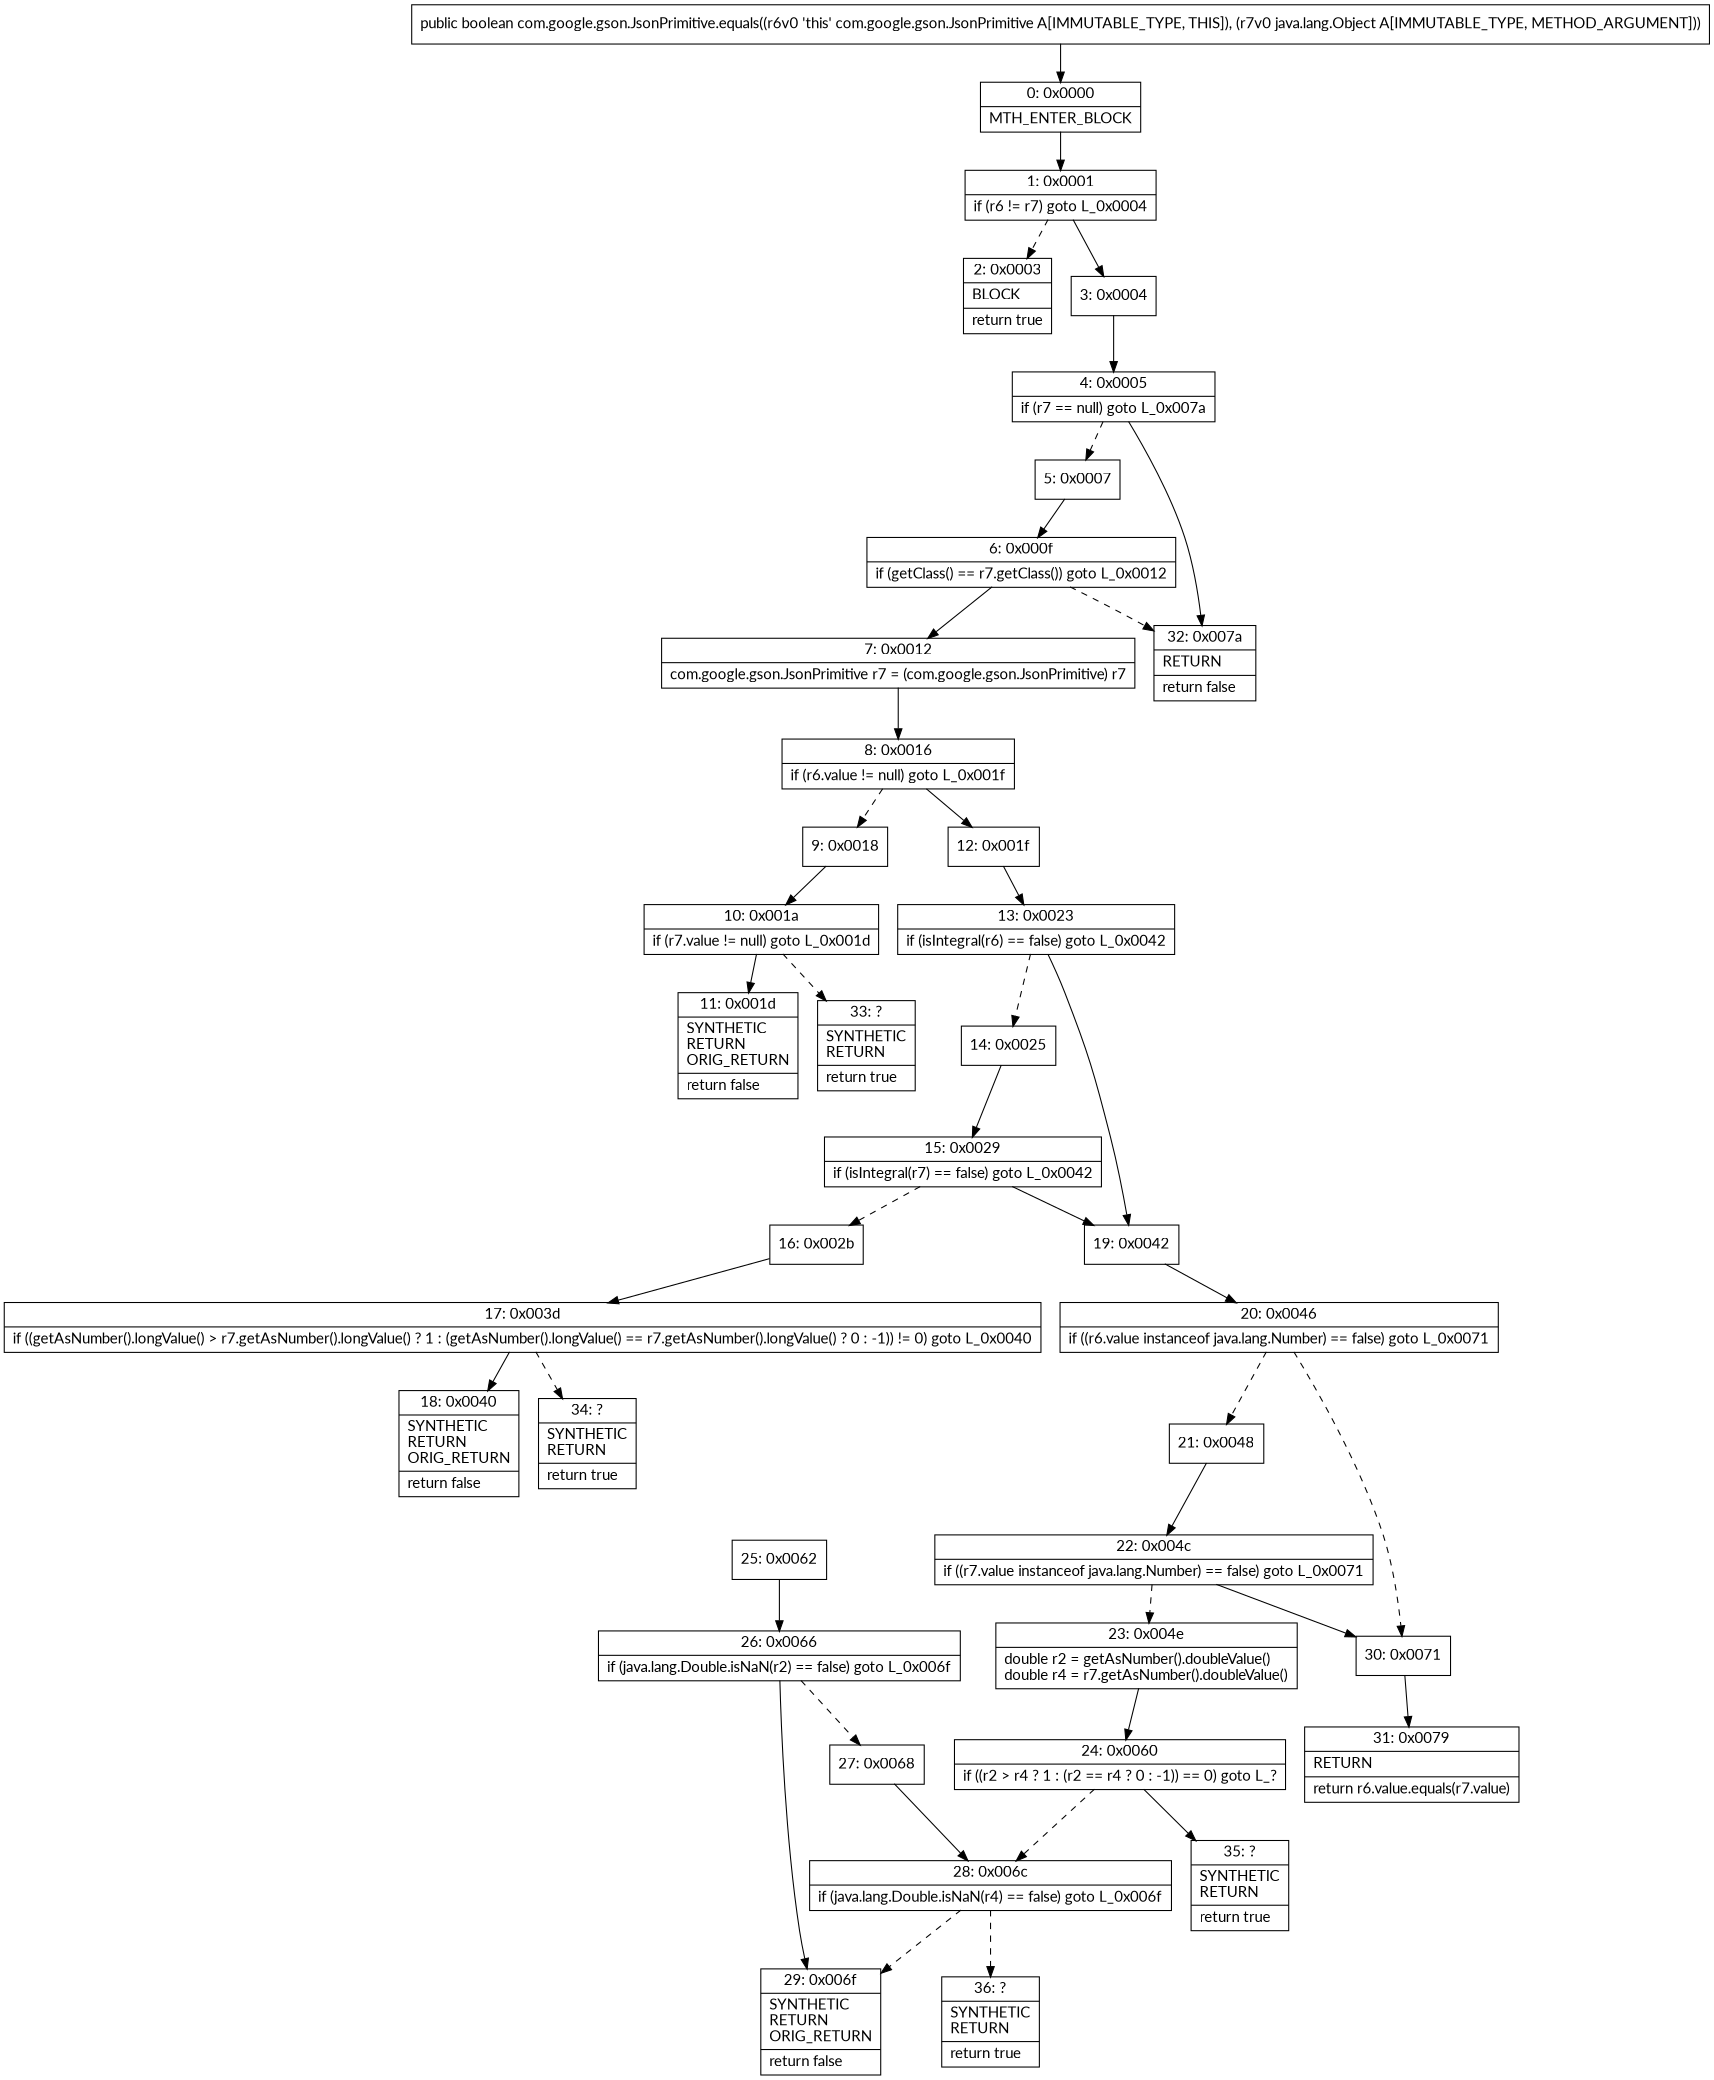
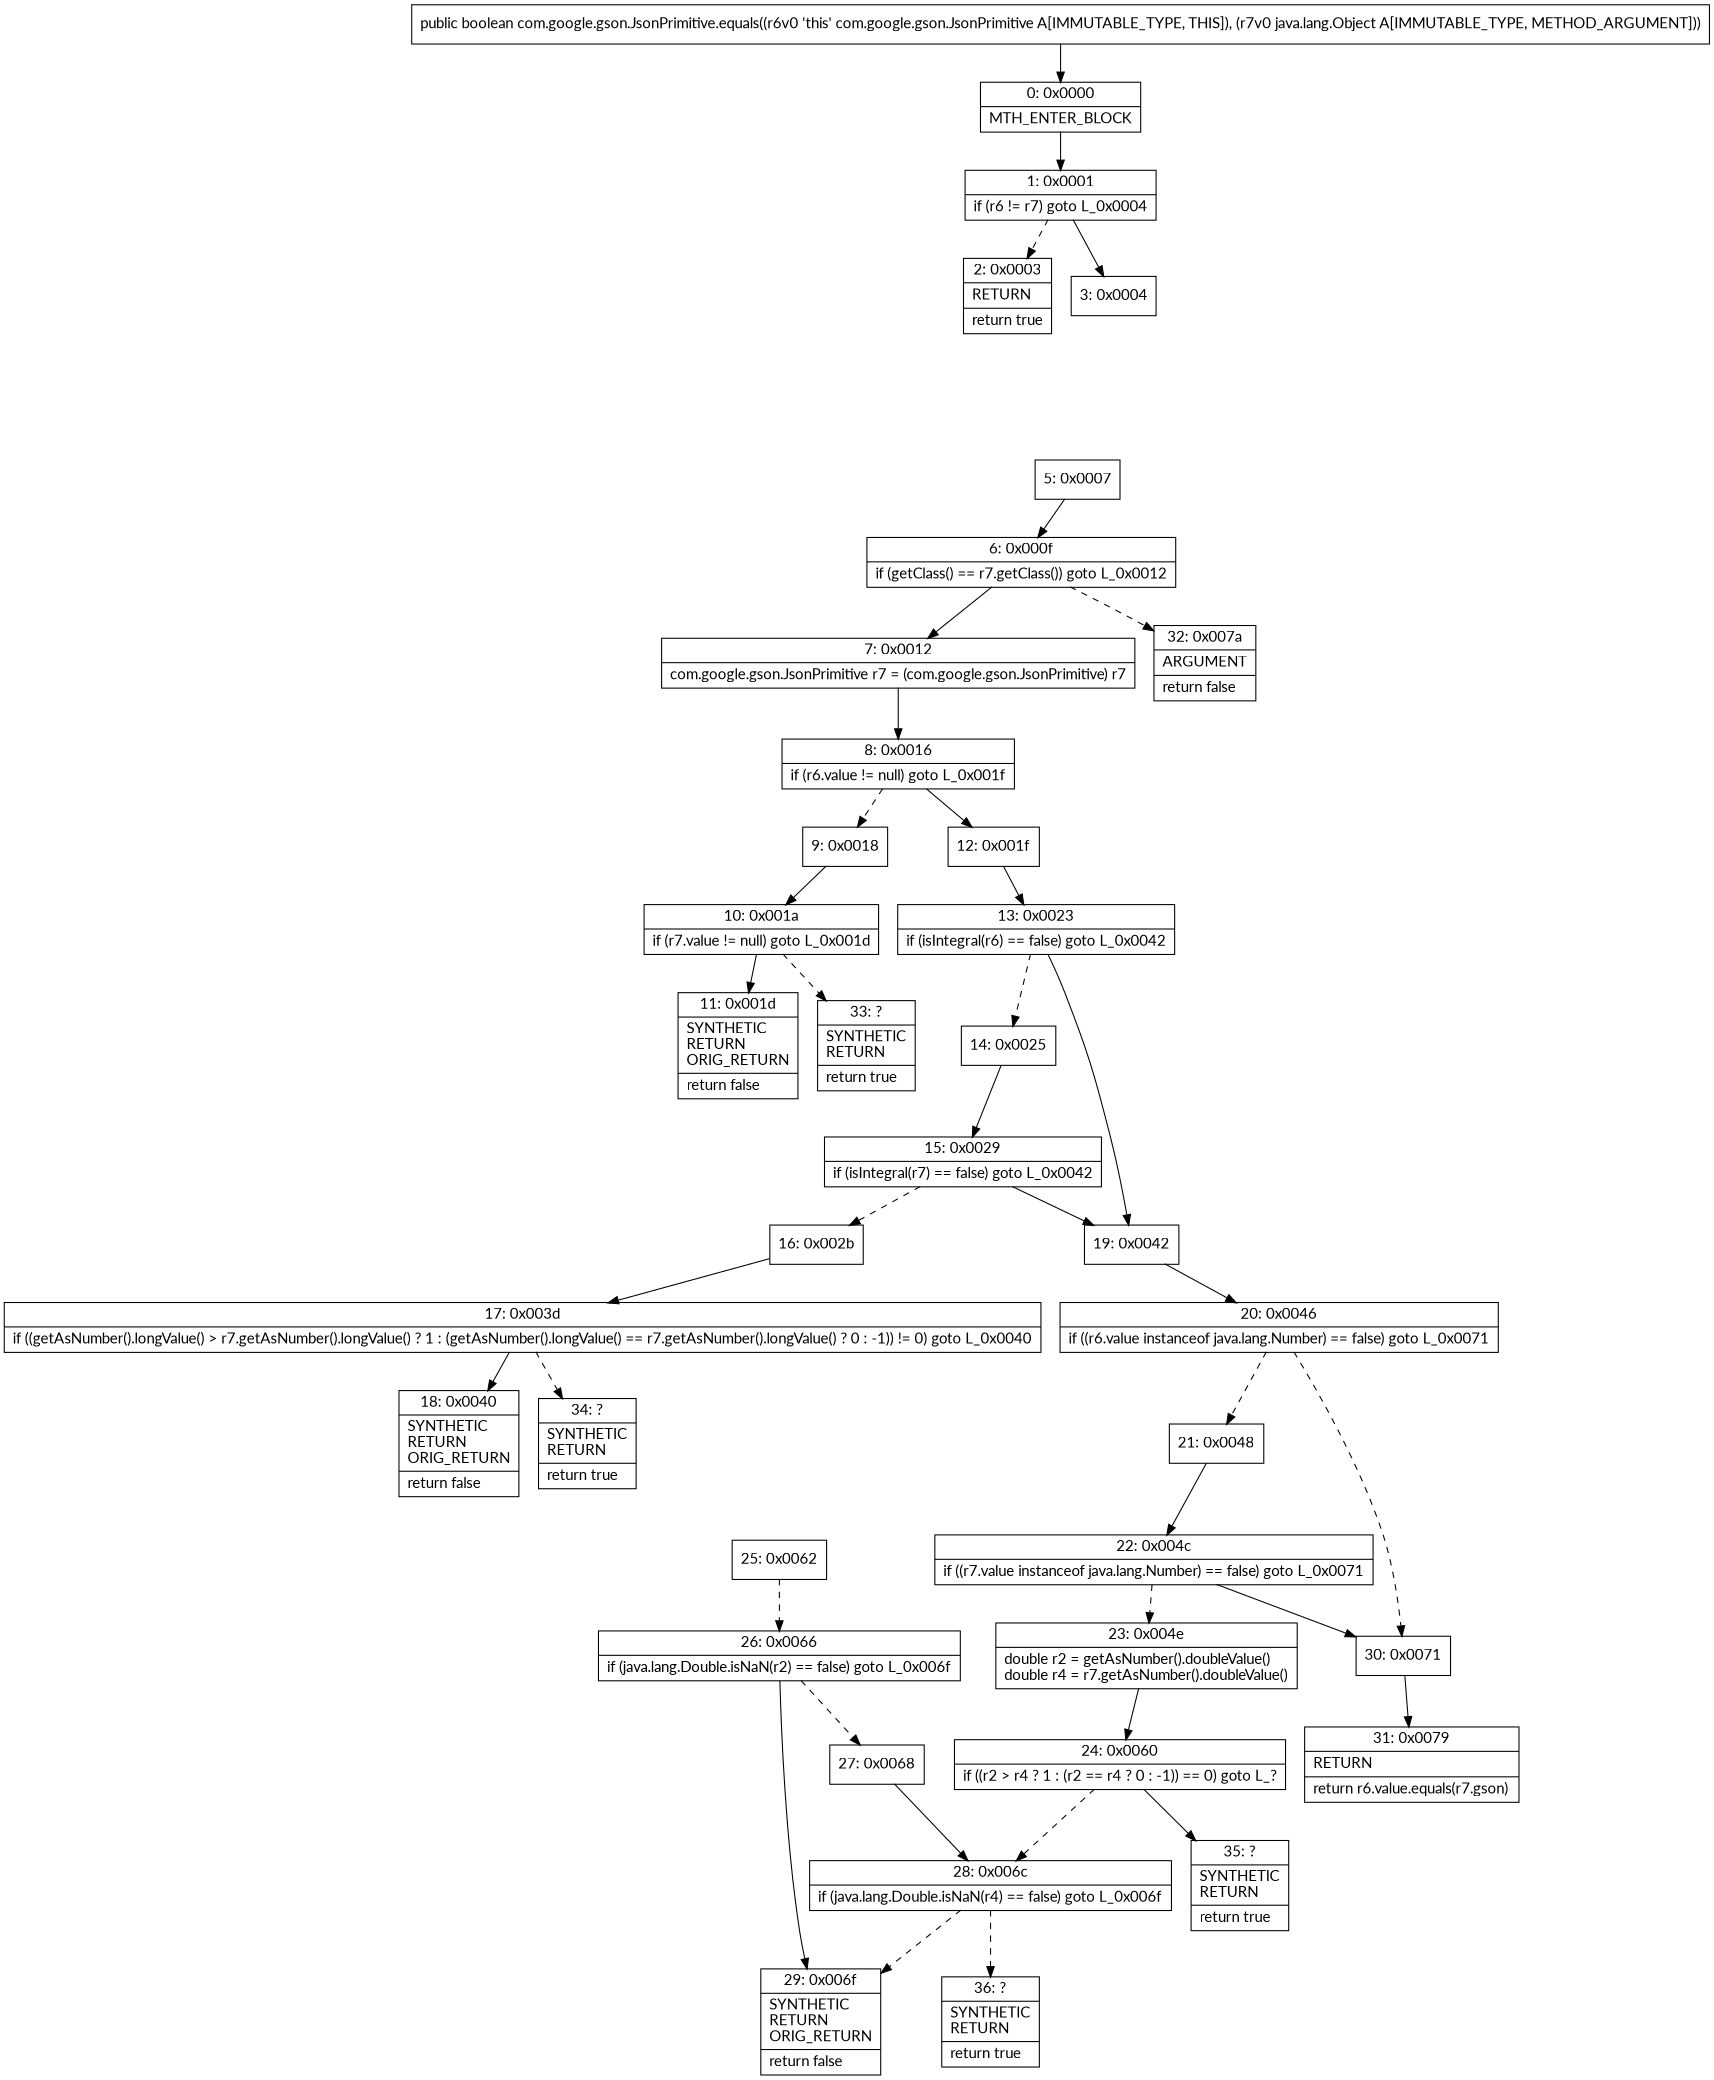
node "2: 0x0003": text "BLOCK" -> "RETURN"
node "4: 0x0005": removed
node "32: 0x007a": text "RETURN" -> "ARGUMENT"
edge "25: 0x0062" -> "26: 0x0066": style solid -> dashed
node "31: 0x0079": text "return r6.value.equals(r7.value)" -> "return r6.value.equals(r7.gson)"
